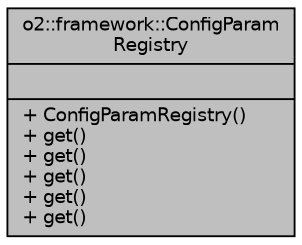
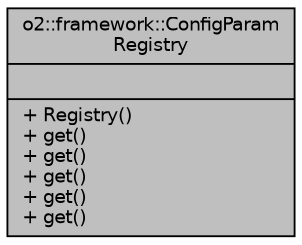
node "o2::framework::ConfigParam": text "+ ConfigParamRegistry()" -> "+ Registry()"
